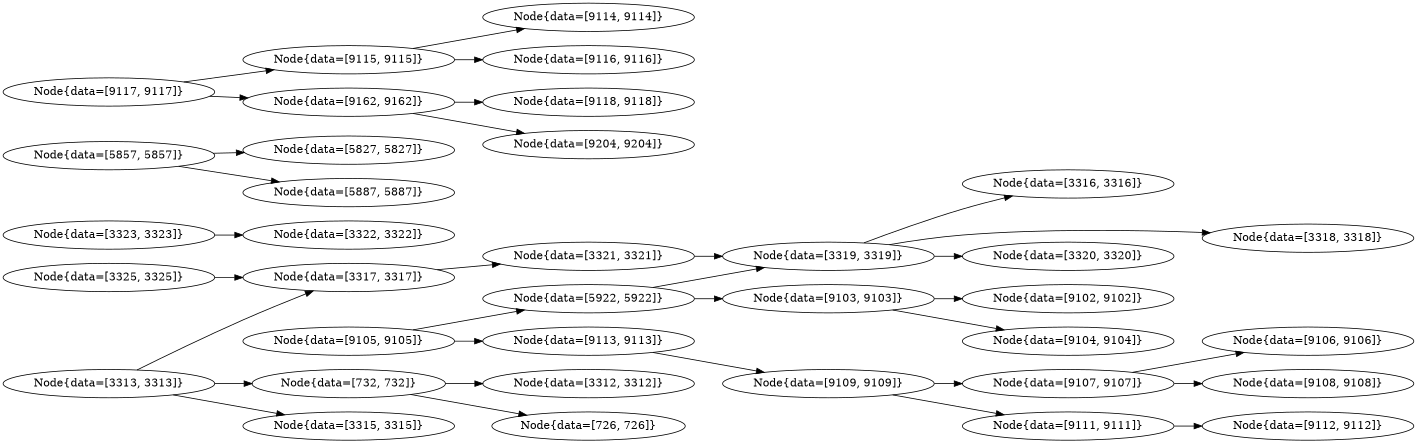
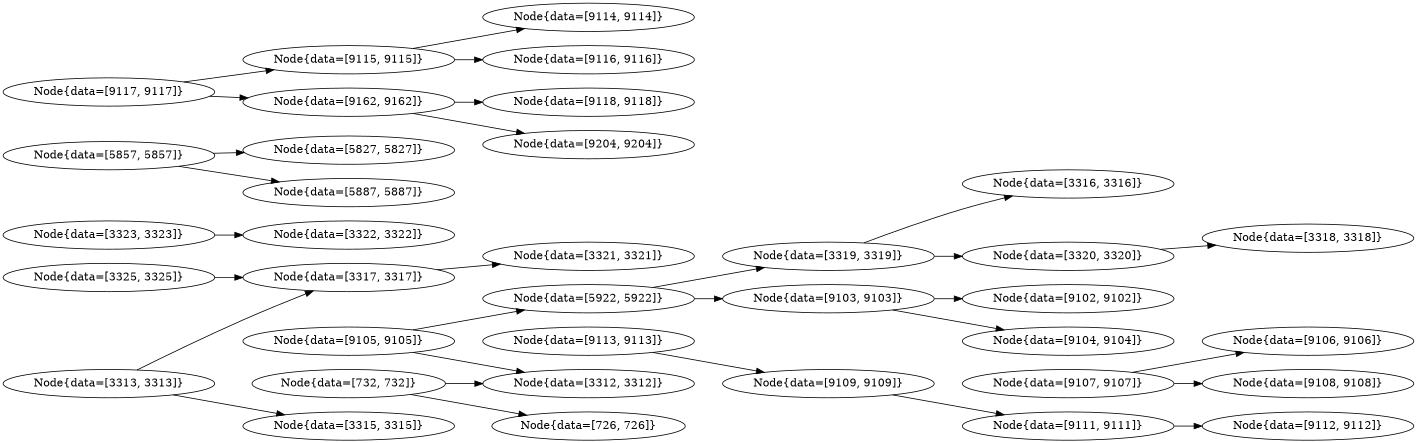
edge "Node{data=[3319, 3319]}" -> "Node{data=[3318, 3318]}": now "Node{data=[3320, 3320]}" -> "Node{data=[3318, 3318]}"
edge "Node{data=[3321, 3321]}" -> "Node{data=[3319, 3319]}": removed
edge "Node{data=[9105, 9105]}" -> "Node{data=[9113, 9113]}": now "Node{data=[9105, 9105]}" -> "Node{data=[3312, 3312]}"
edge "Node{data=[3313, 3313]}" -> "Node{data=[732, 732]}": removed
edge "Node{data=[9109, 9109]}" -> "Node{data=[9107, 9107]}": removed
